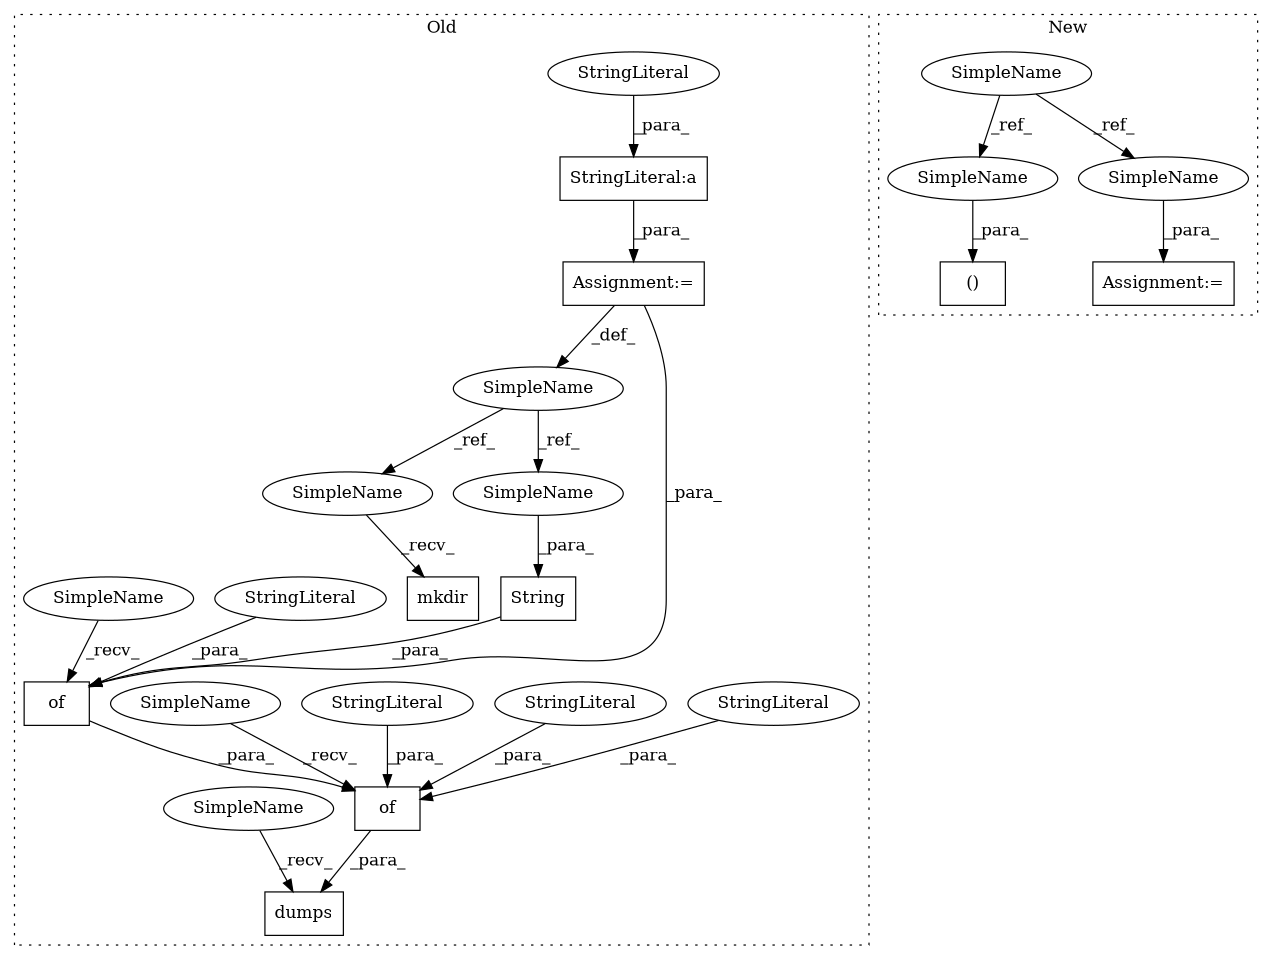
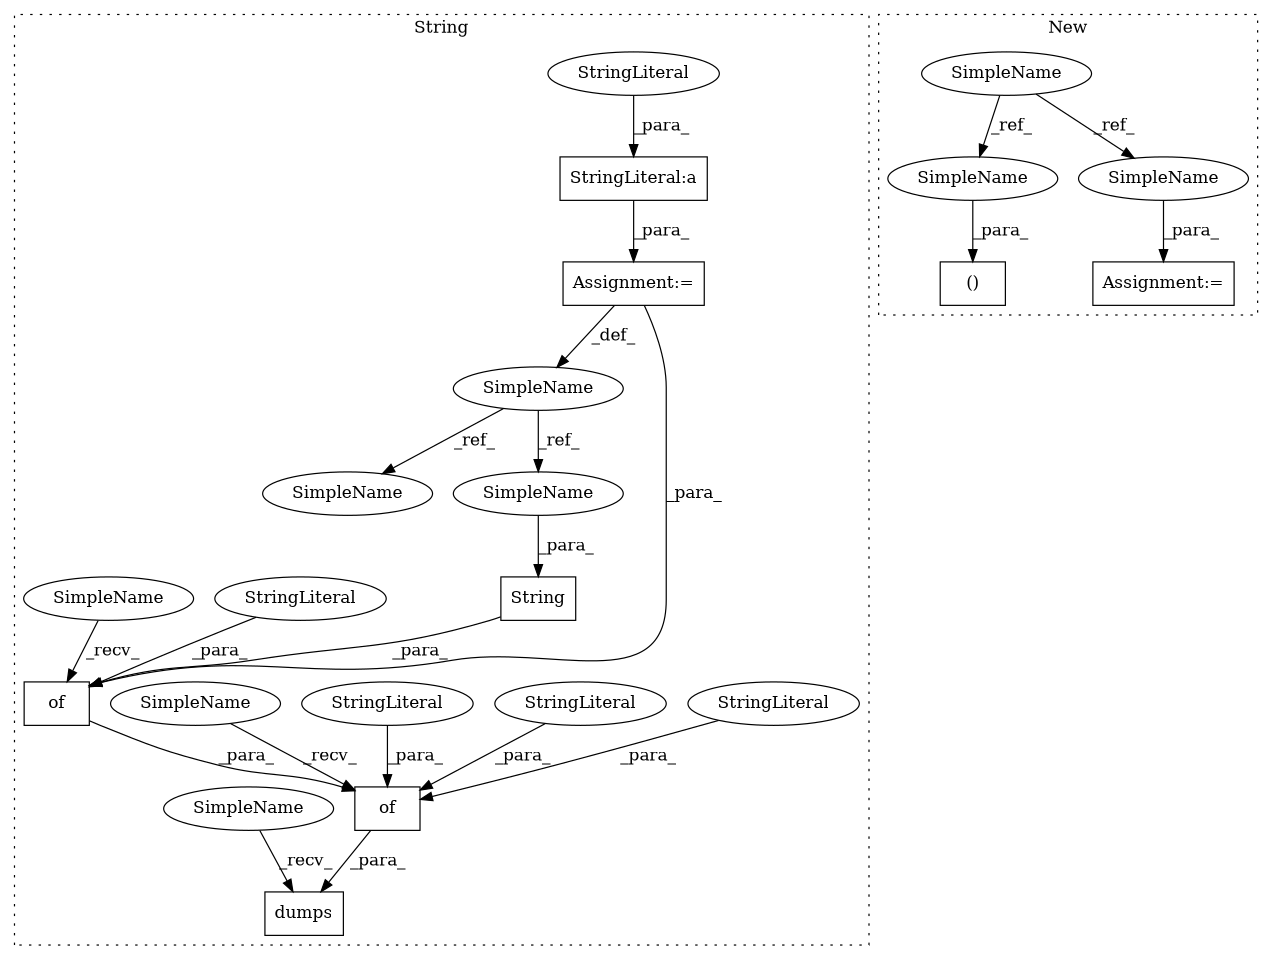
cluster "Old": label "Old" -> "String"
node "mkdir": removed
